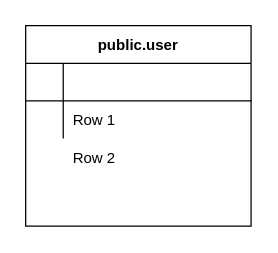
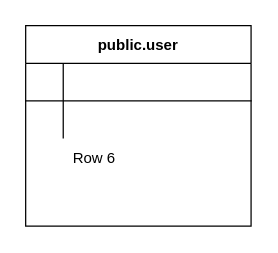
node "Row 1": removed
node "Row 2": label "Row 2" -> "Row 6"
